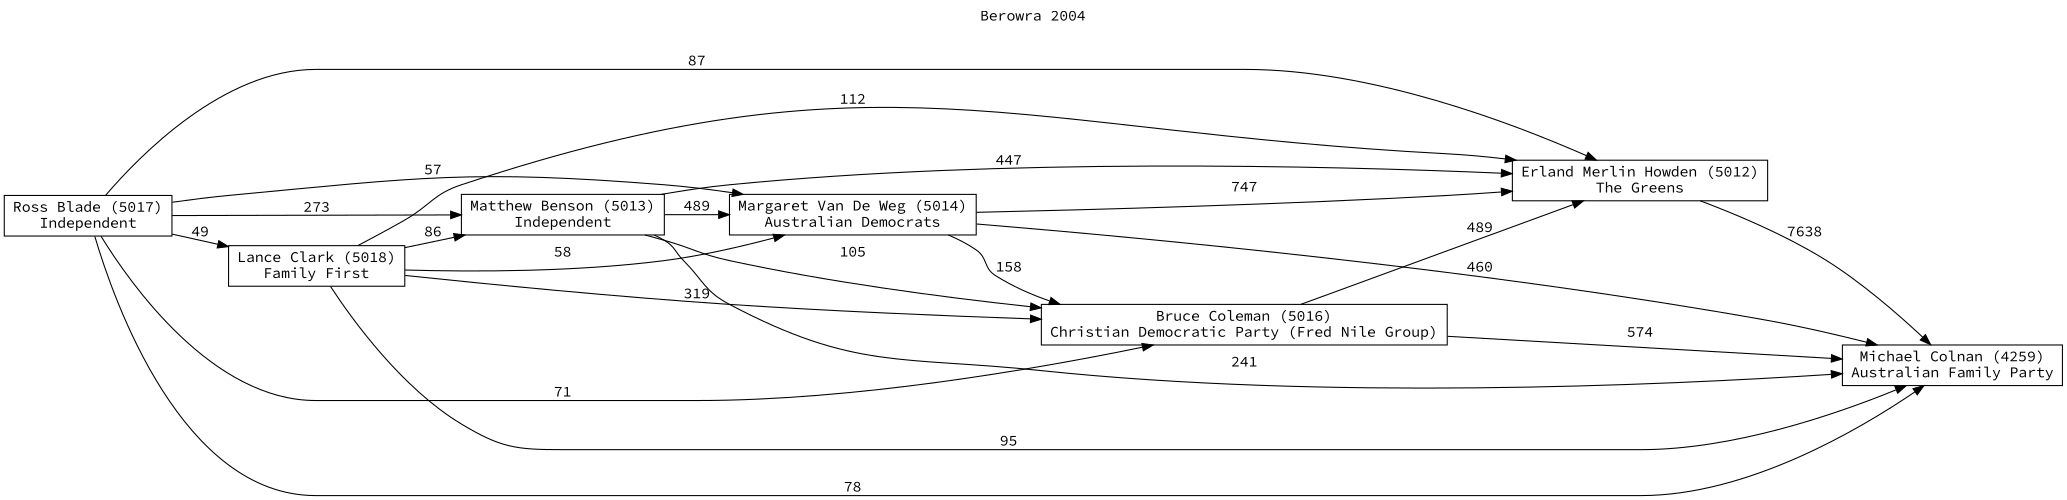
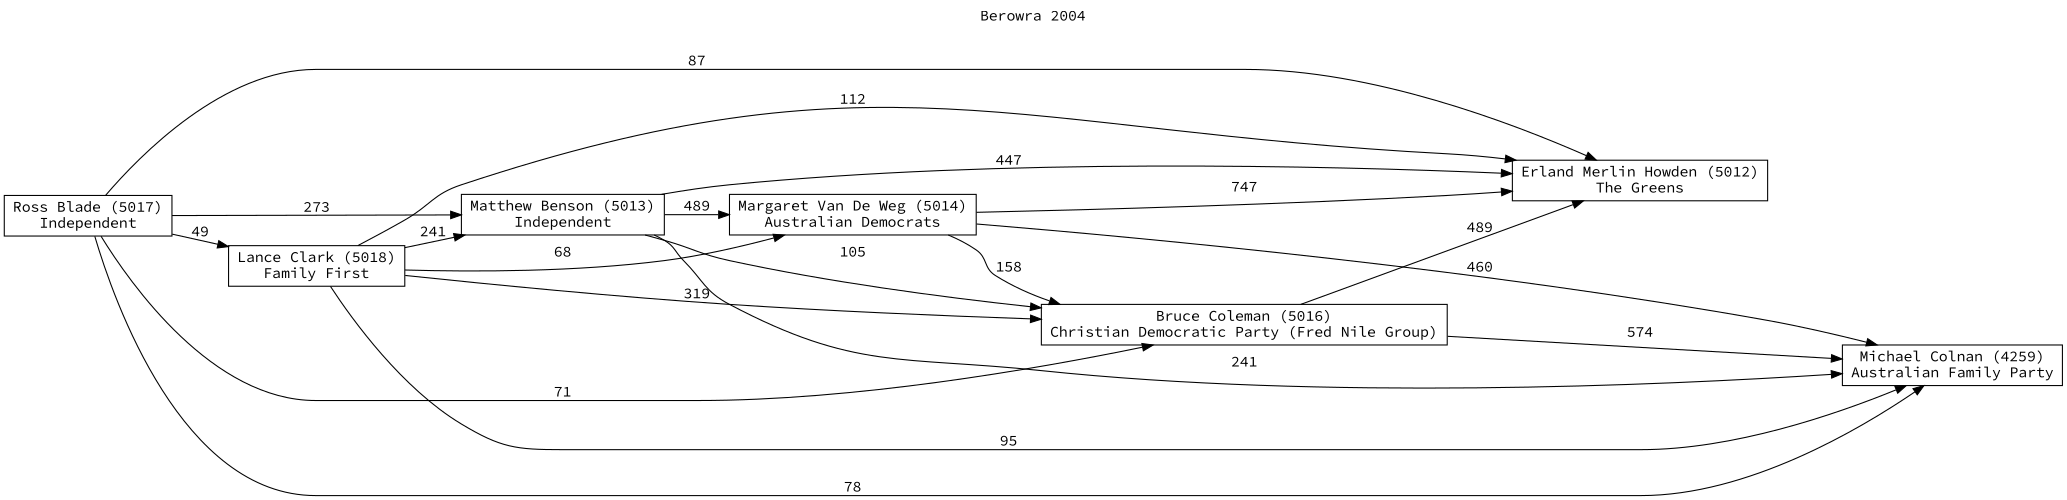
edge "Ross Blade (5017) Independent" -> "Margaret Van De Weg (5014) Australian Democrats": removed, label "57"
edge "Lance Clark (5018) Family First" -> "Matthew Benson (5013) Independent": label "86" -> "241"
edge "Lance Clark (5018) Family First" -> "Margaret Van De Weg (5014) Australian Democrats": label "58" -> "68"
edge "Erland Merlin Howden (5012) The Greens" -> "Michael Colnan (4259) Australian Family Party": removed, label "7638"
